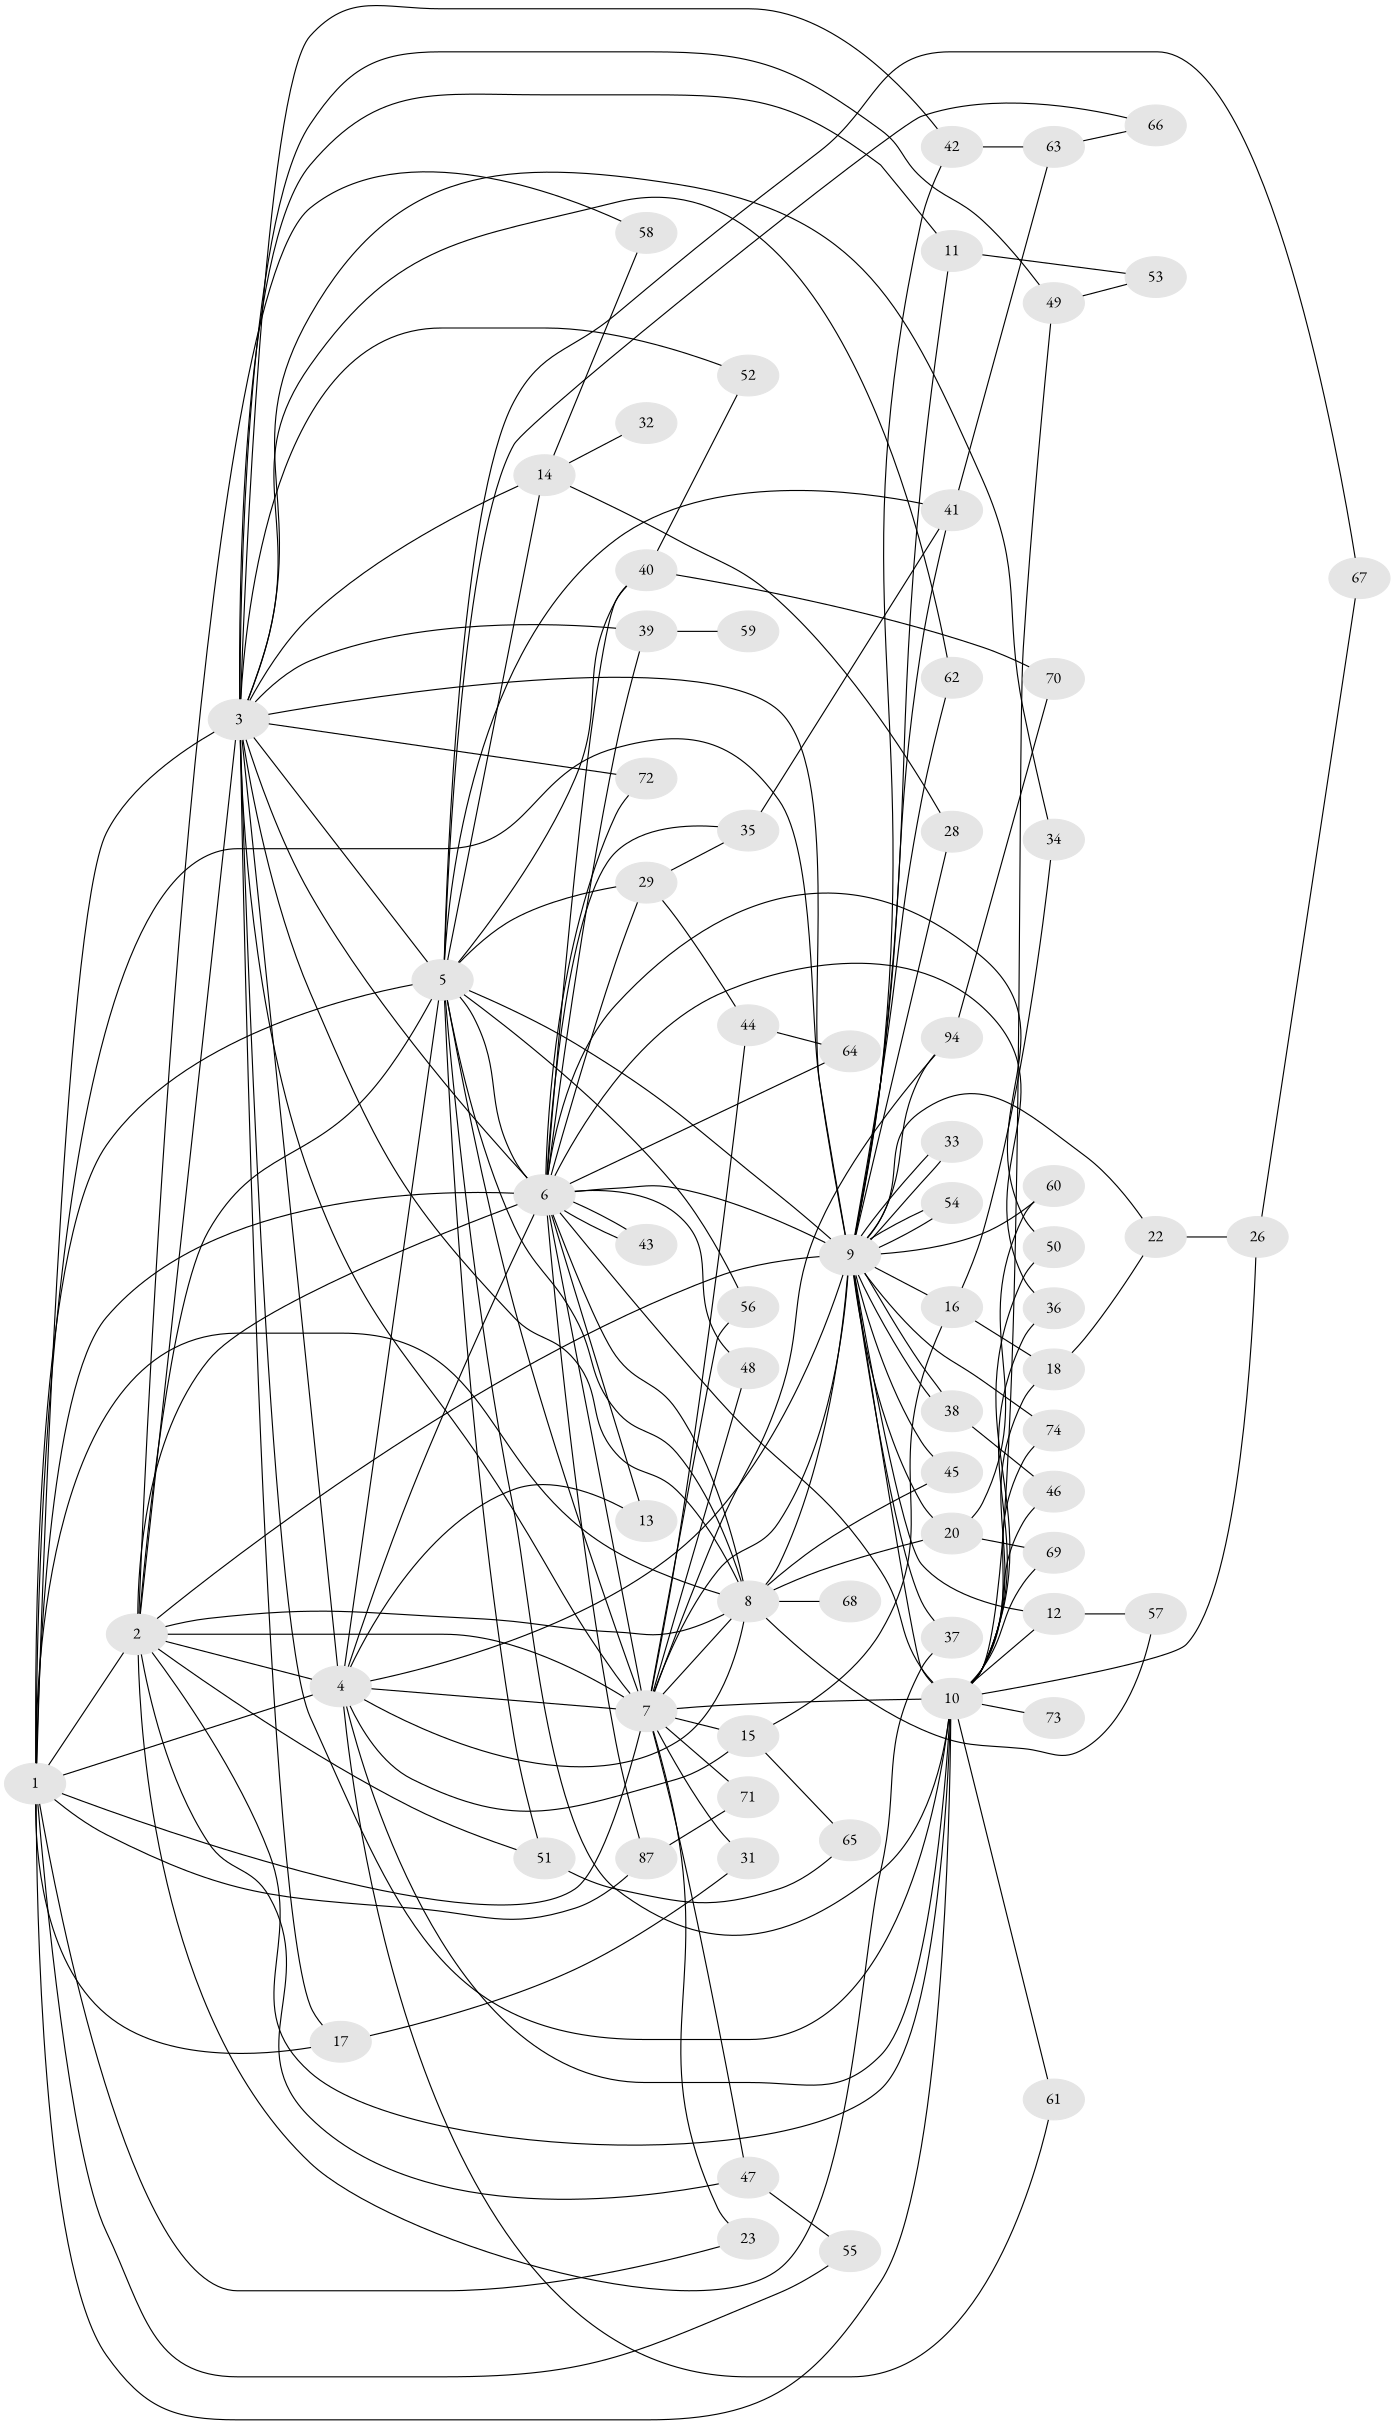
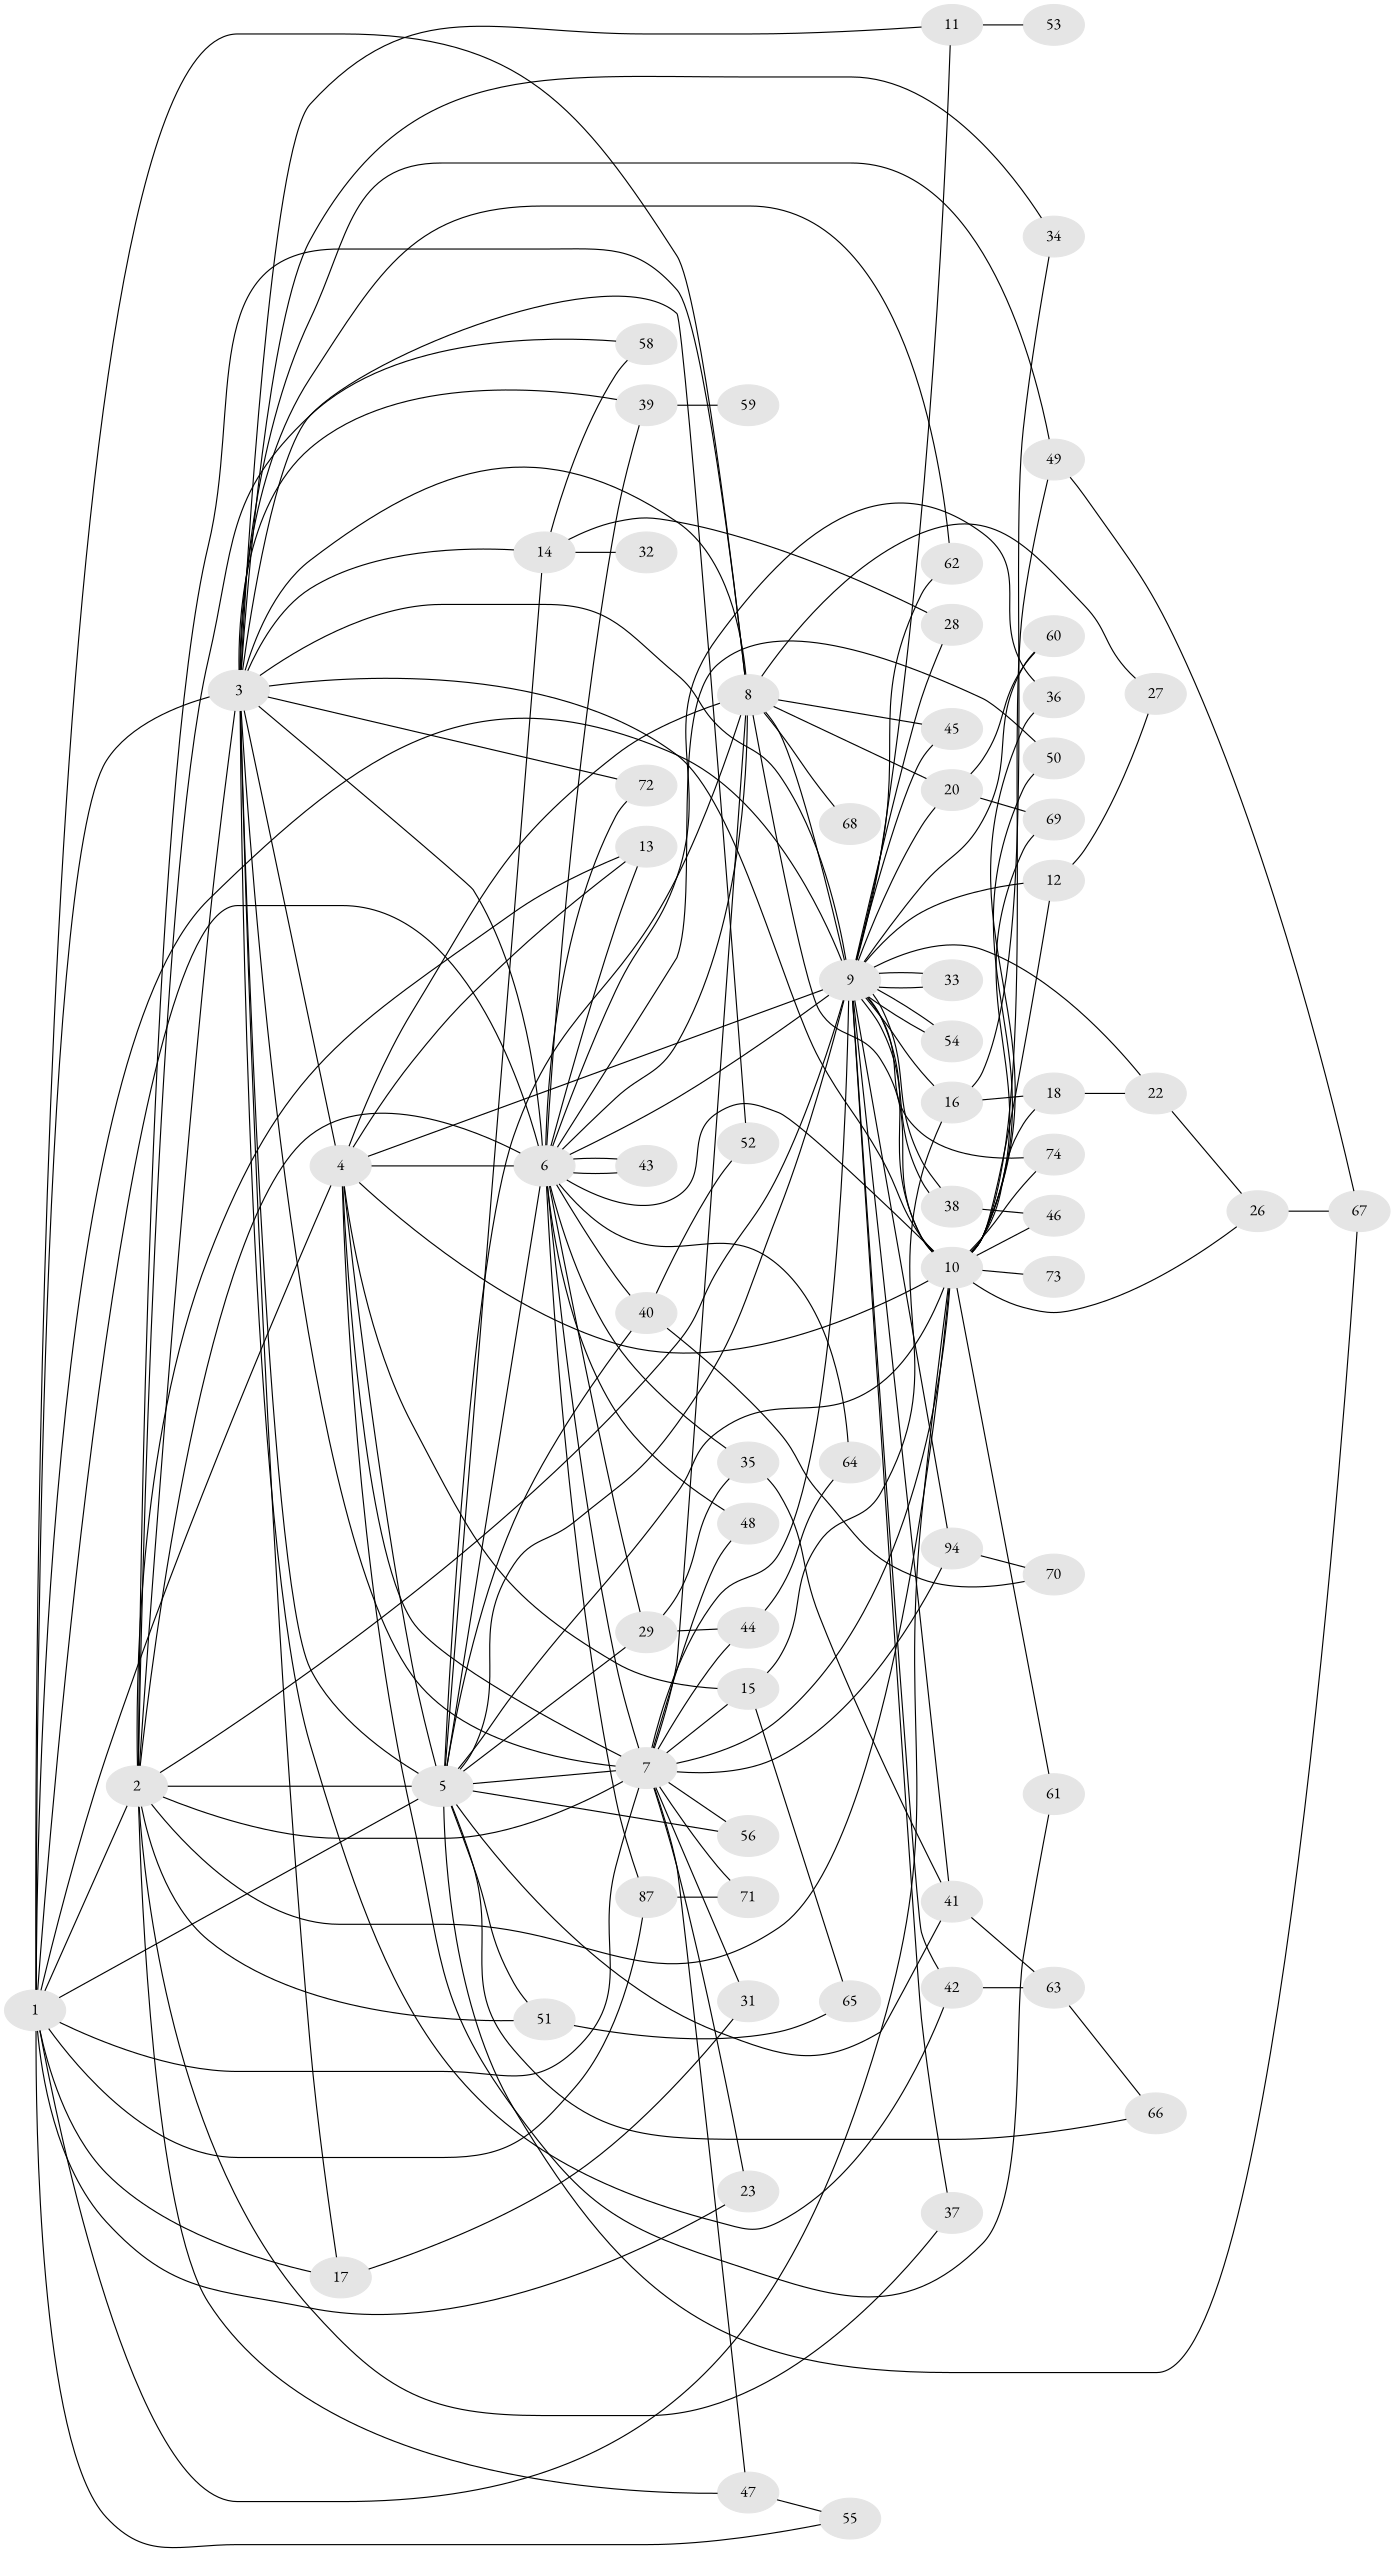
edge "53" -- "49": now "67" -- "49"
edge "8" -- "10": added
node "57": label "57" -> "27"
edge "2" -- "4": now "2" -- "13"
